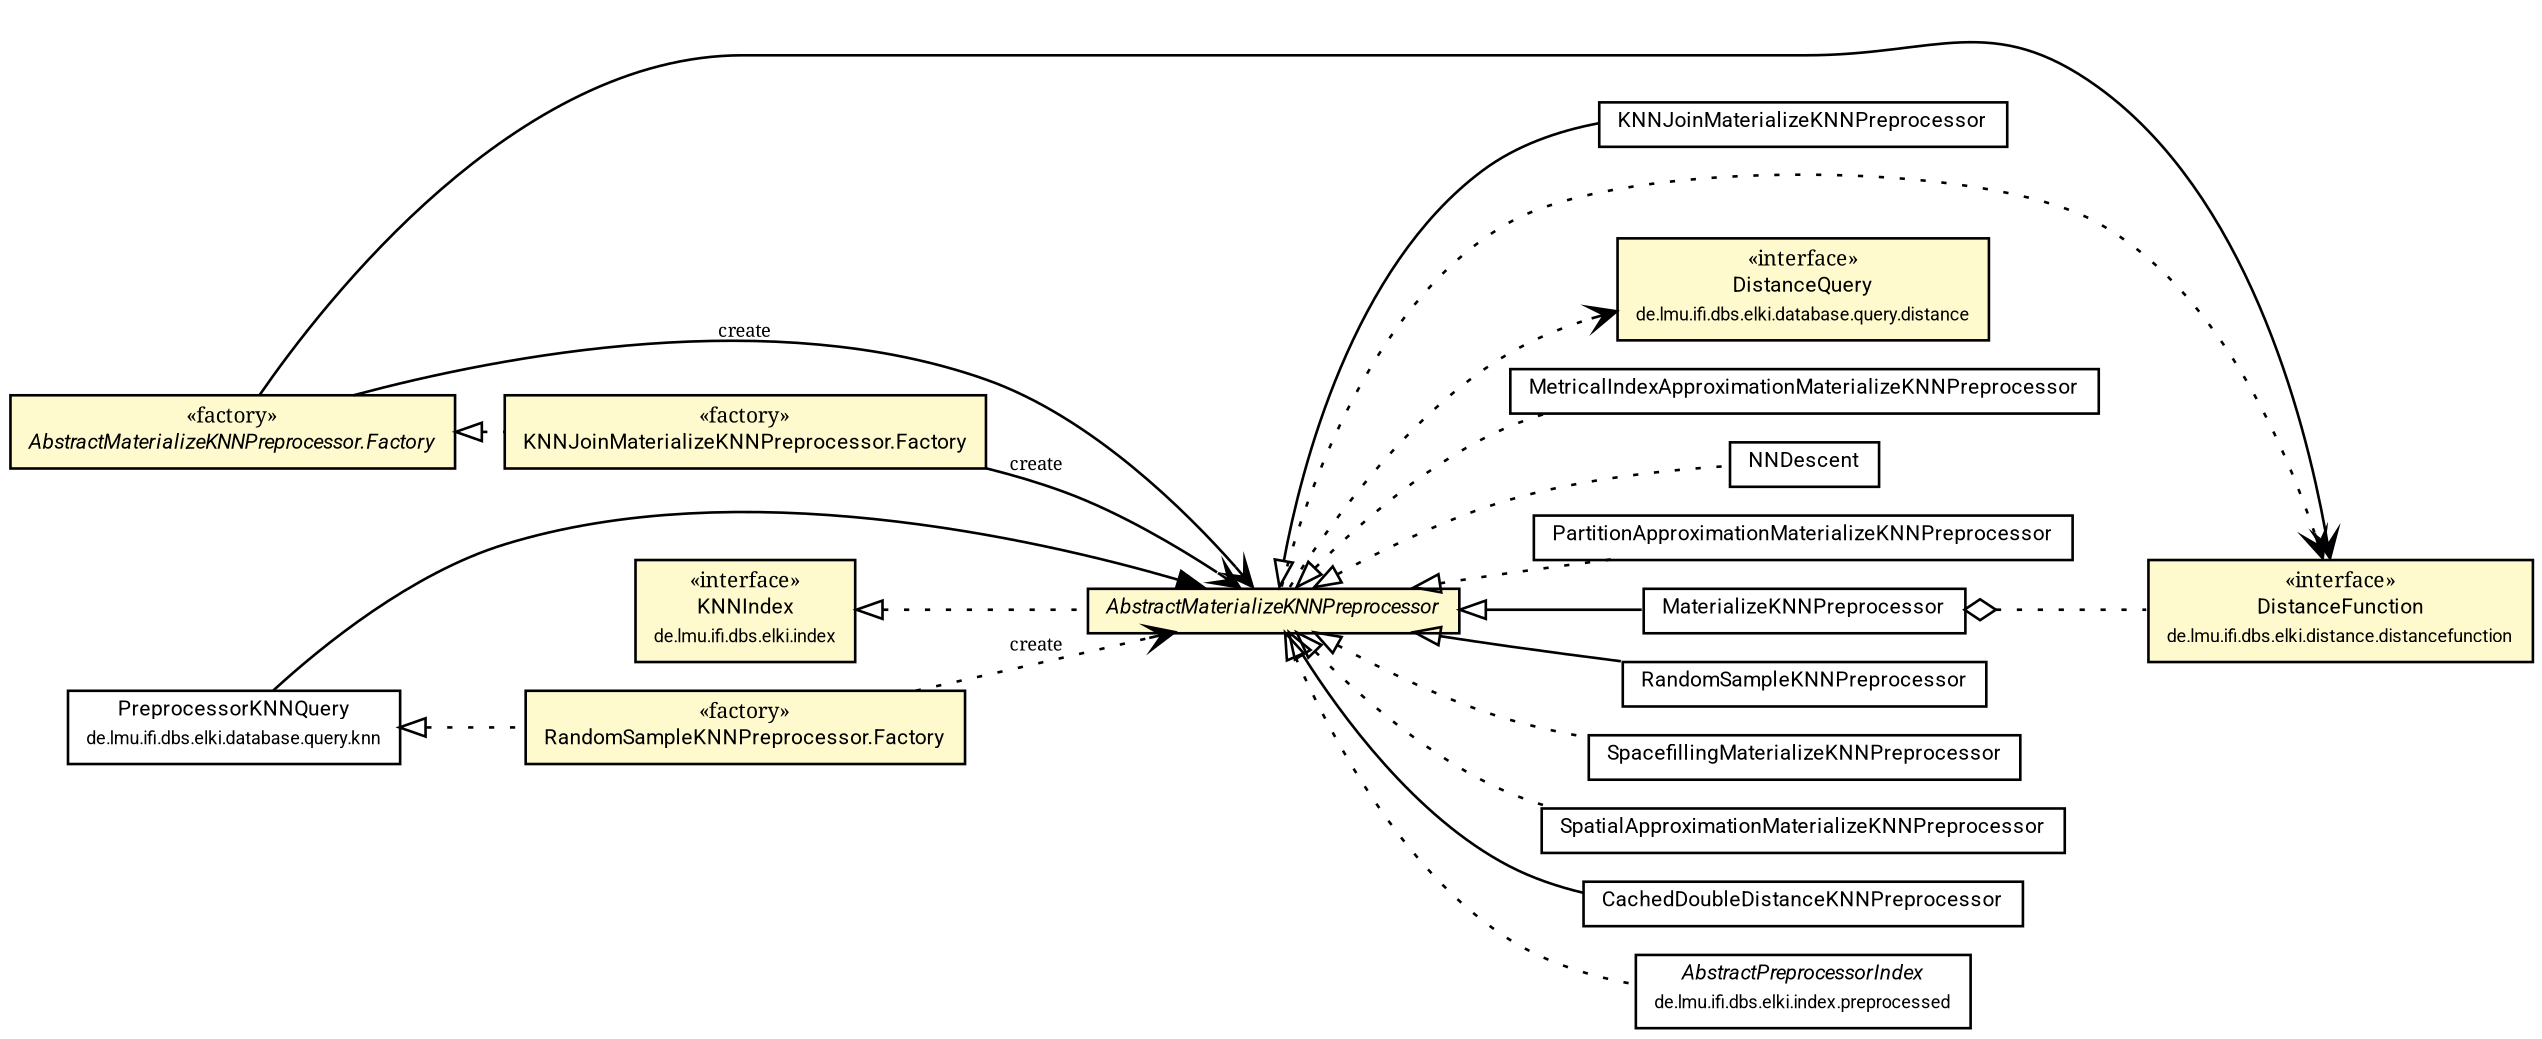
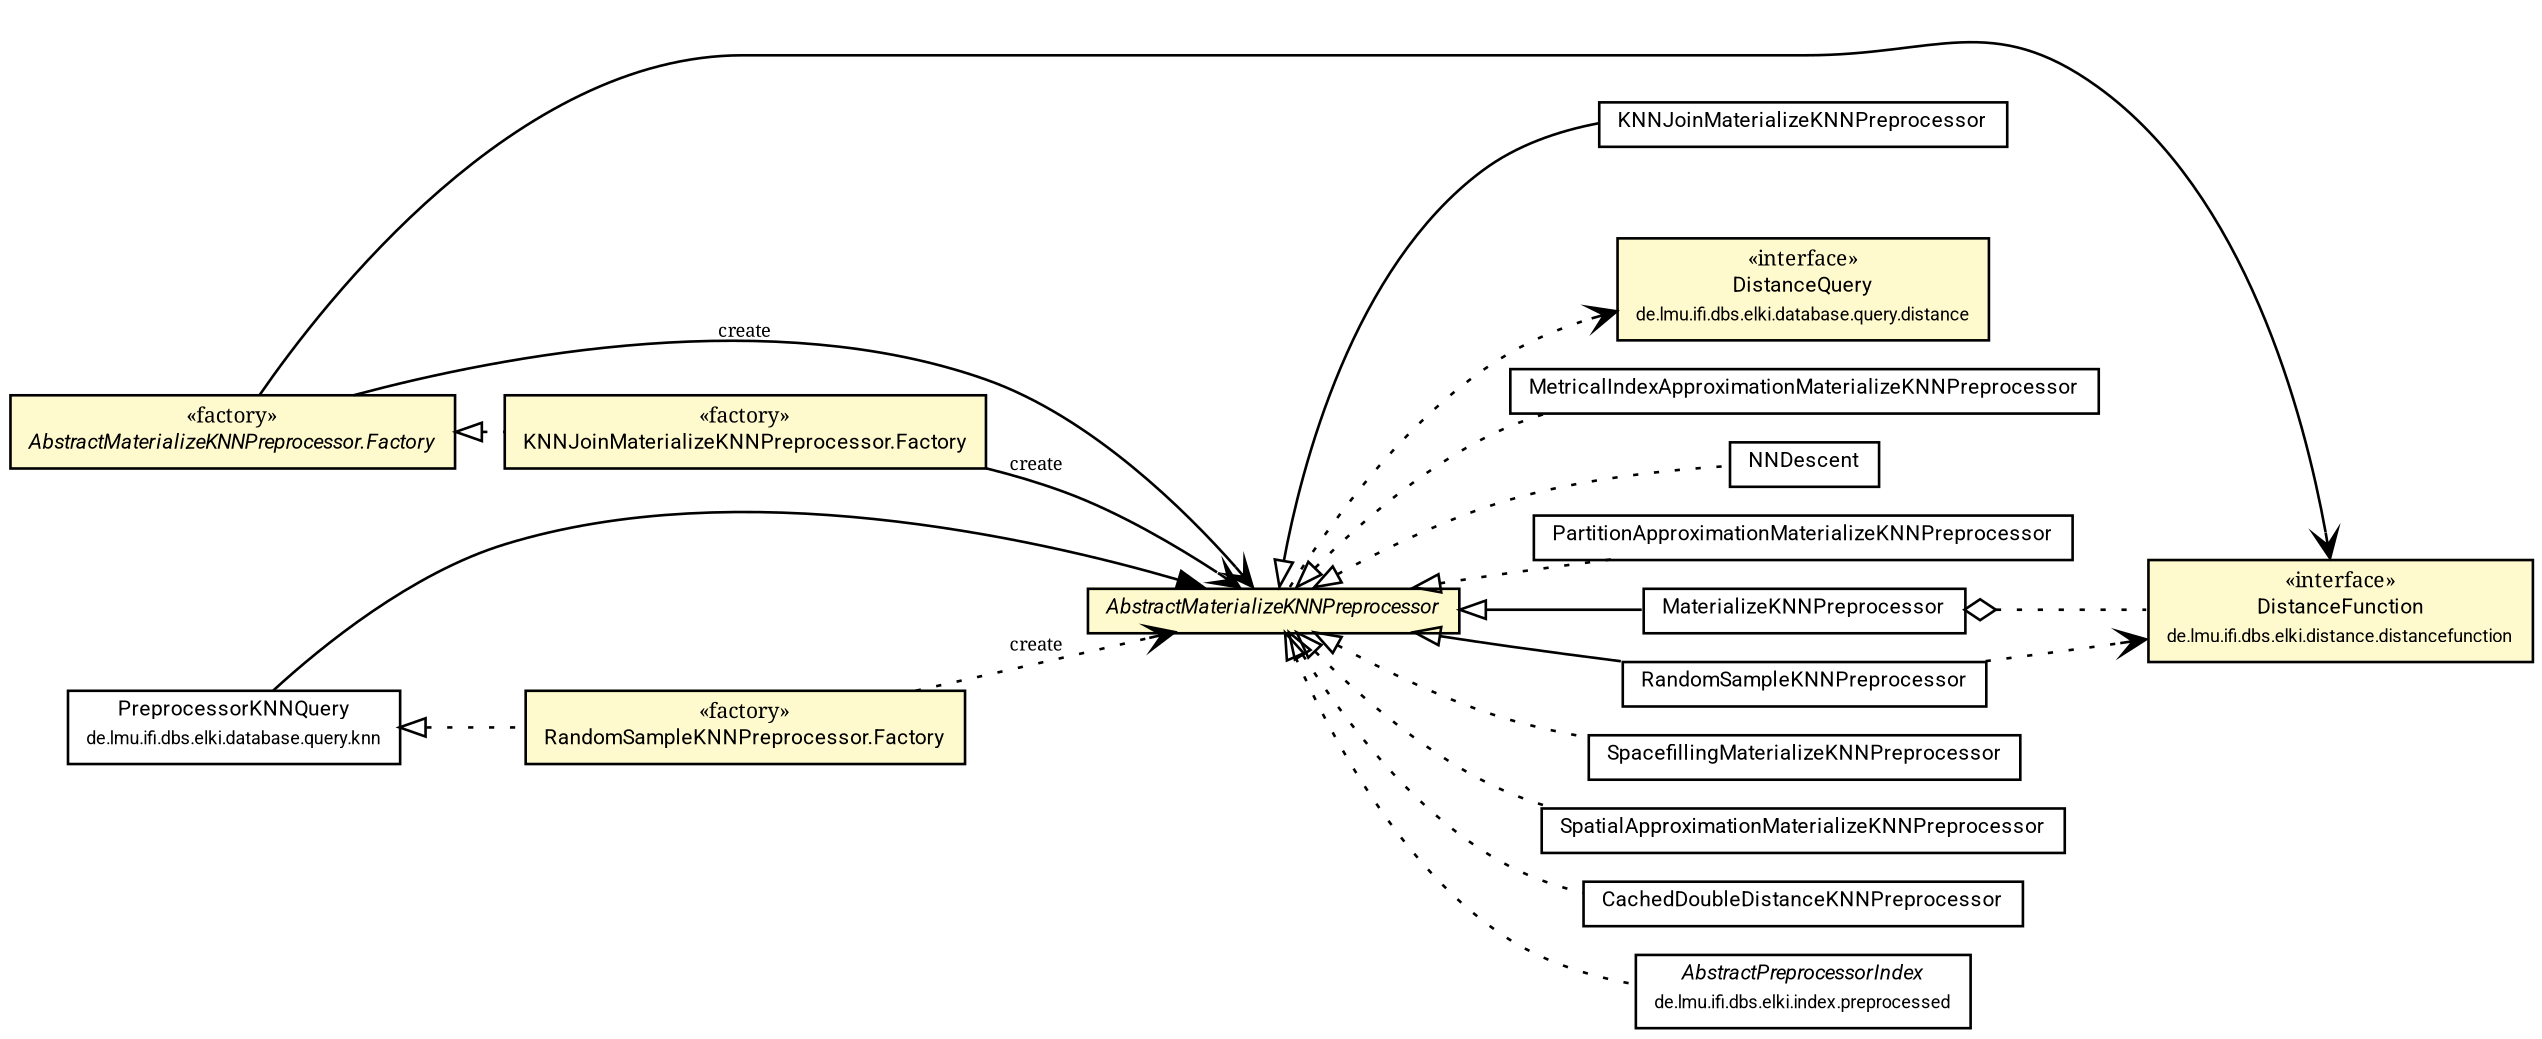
edge "AbstractMaterializeKNNPreprocessor" -> "DistanceFunction": now "RandomSampleKNNPreprocessor" -> "DistanceFunction"
node "KNNIndex": removed
edge "CachedDoubleDistanceKNNPreprocessor" -> "AbstractMaterializeKNNPreprocessor": style solid -> dotted
